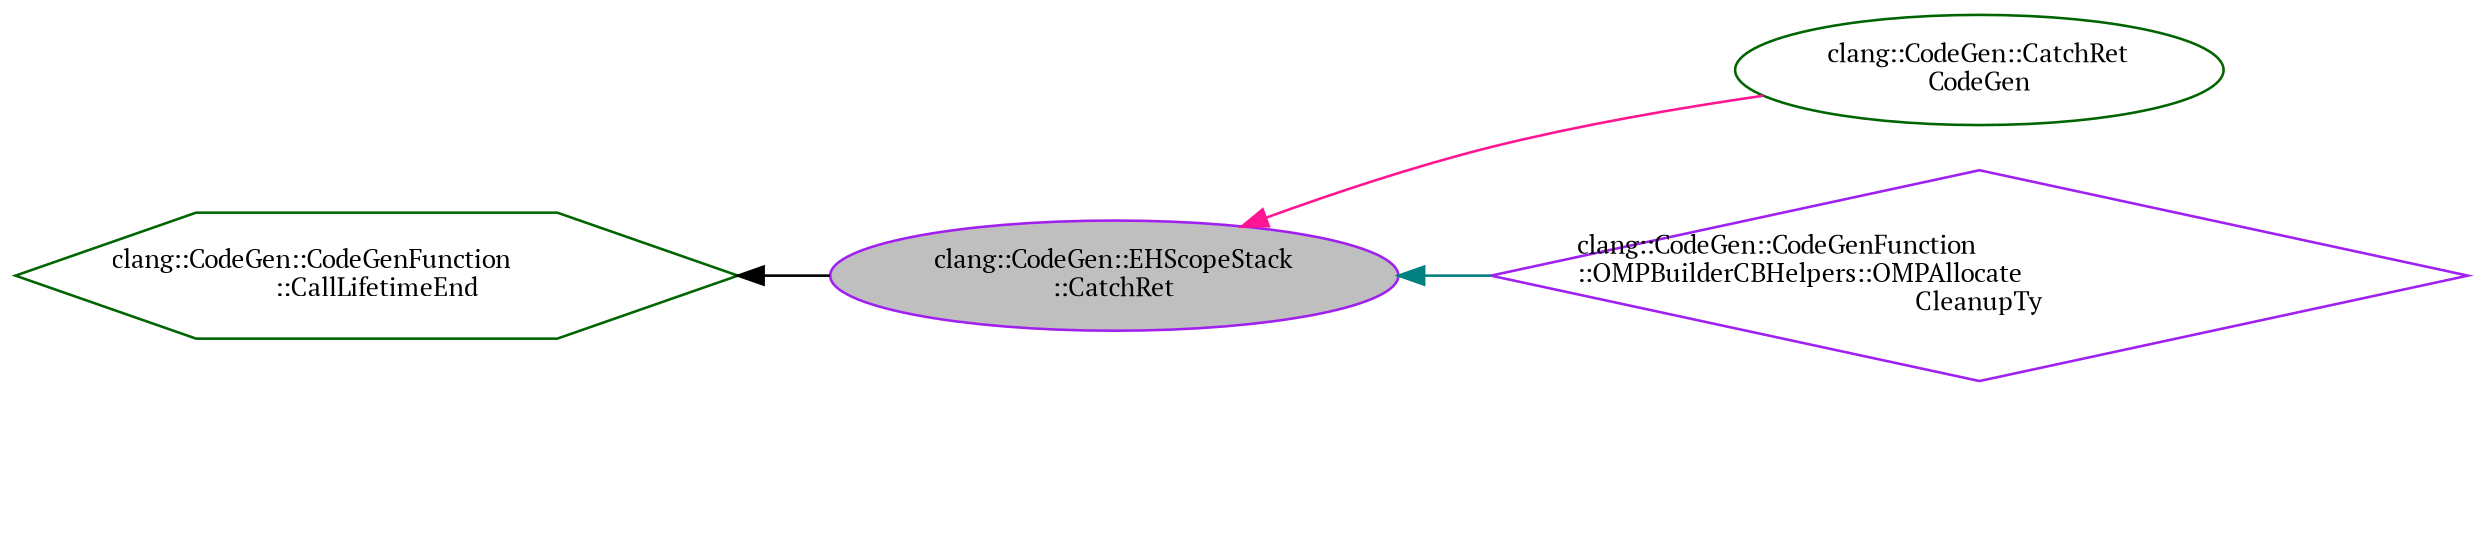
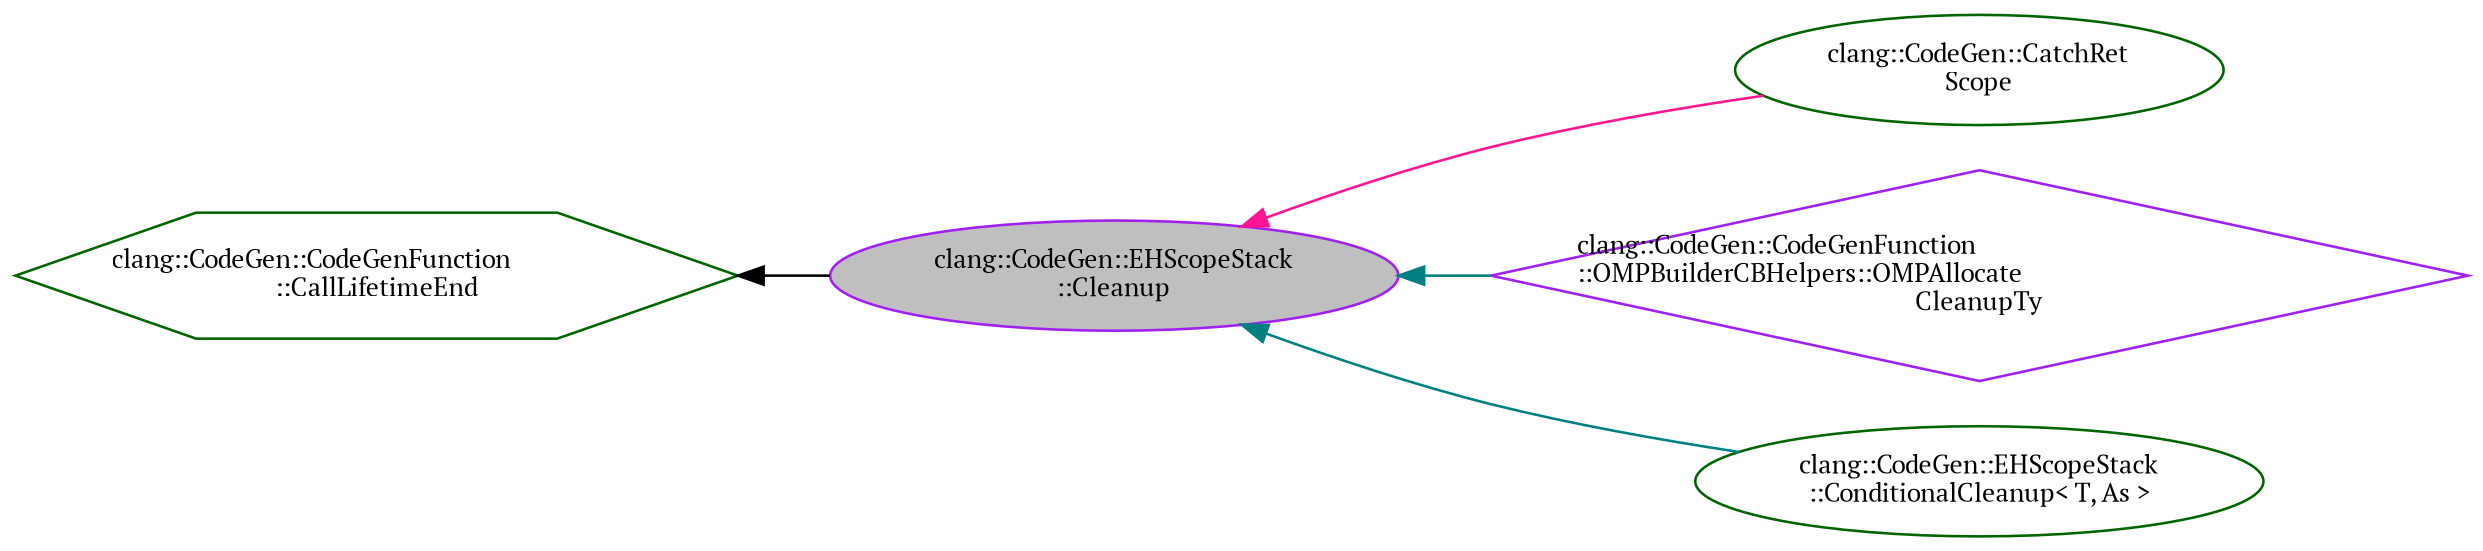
node "clang::CodeGen::CatchRet CodeGen": label "clang::CodeGen::CatchRet CodeGen" -> "clang::CodeGen::CatchRet Scope"
node "clang::CodeGen::EHScopeStack ::CatchRet": label "clang::CodeGen::EHScopeStack ::CatchRet" -> "clang::CodeGen::EHScopeStack ::Cleanup"
node "clang::CodeGen::EHScopeStack ::ConditionalCleanup< T, As >": added
